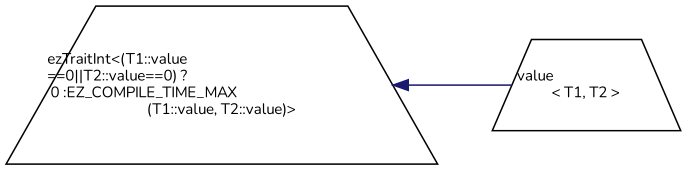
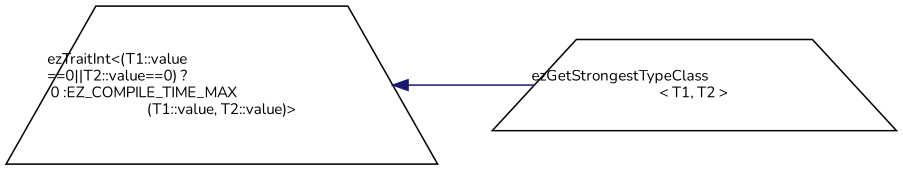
node "value < T1, T2 >": label "value < T1, T2 >" -> "ezGetStrongestTypeClass < T1, T2 >"
